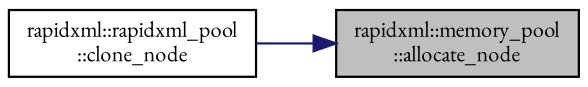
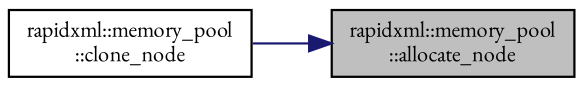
node "rapidxml::rapidxml_pool ::clone_node": label "rapidxml::rapidxml_pool ::clone_node" -> "rapidxml::memory_pool ::clone_node"
